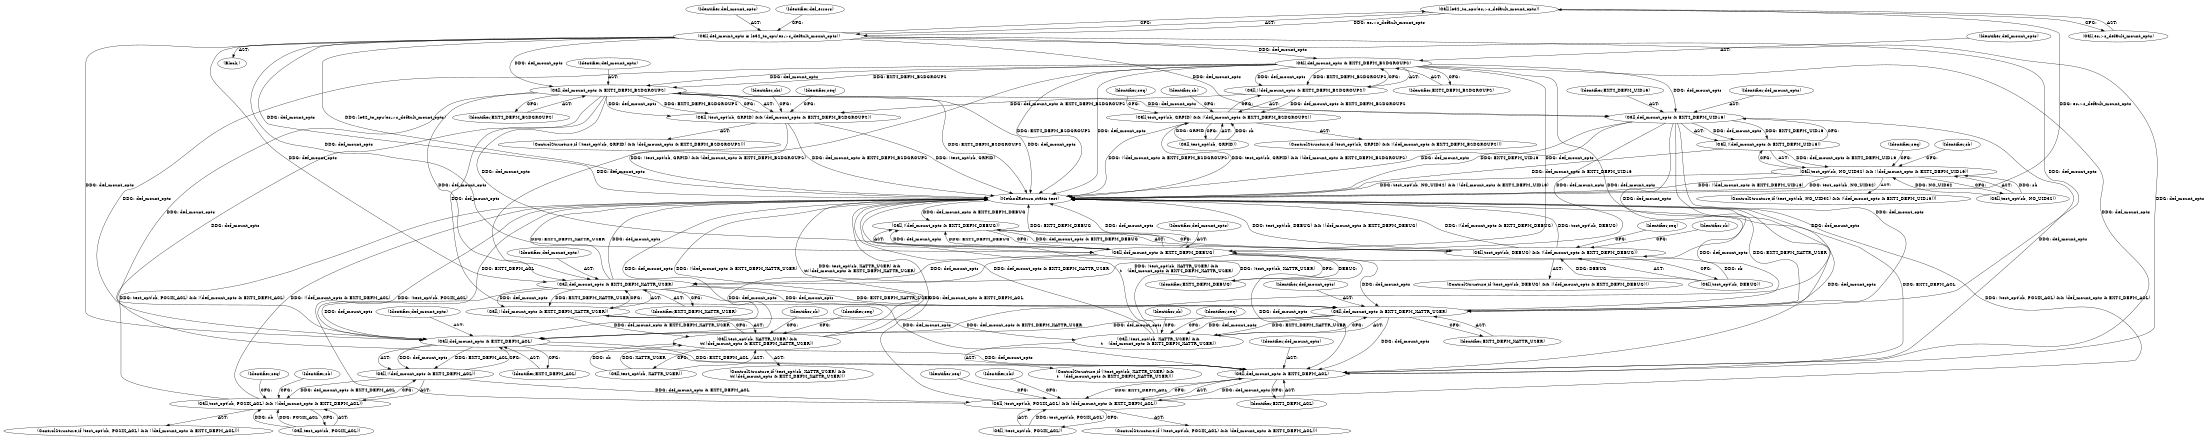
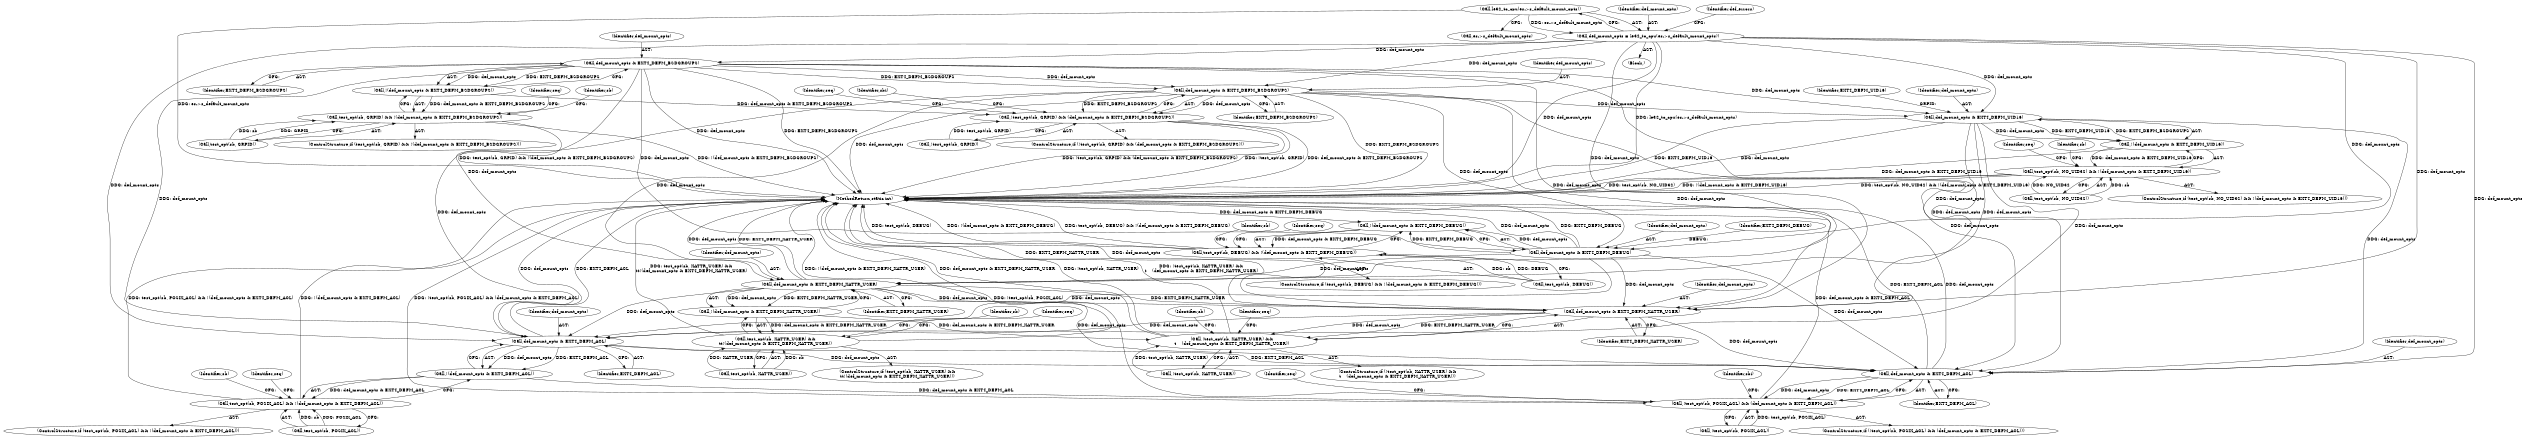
edge "(Call,es->s_default_mount_opts)" -> "(Call,le32_to_cpu(es->s_default_mount_opts))": removed, label "AST:"
edge "(Identifier,EXT4_DEFM_UID16)" -> "(Call,def_mount_opts & EXT4_DEFM_UID16)": label "AST: " -> "GRPID: "
edge "(Call,!(def_mount_opts & EXT4_DEFM_UID16))" -> "(Call,def_mount_opts & EXT4_DEFM_UID16)": label "CFG: " -> "DDG: EXT4_DEFM_BSDGROUPS"
node "(Call,!test_opt(sb, GRPID))": added
node "(MethodReturn,static test)": label "(MethodReturn,static test)" -> "(MethodReturn,static int)"
edge "(Call,def_mount_opts & EXT4_DEFM_UID16)" -> "(Call,def_mount_opts & EXT4_DEFM_DEBUG)": removed, label "DDG: def_mount_opts"
edge "(Call,def_mount_opts & EXT4_DEFM_DEBUG)" -> "(Identifier,EXT4_DEFM_DEBUG)": removed, label "CFG:"
node "(Call,!test_opt(sb, XATTR_USER))": added
